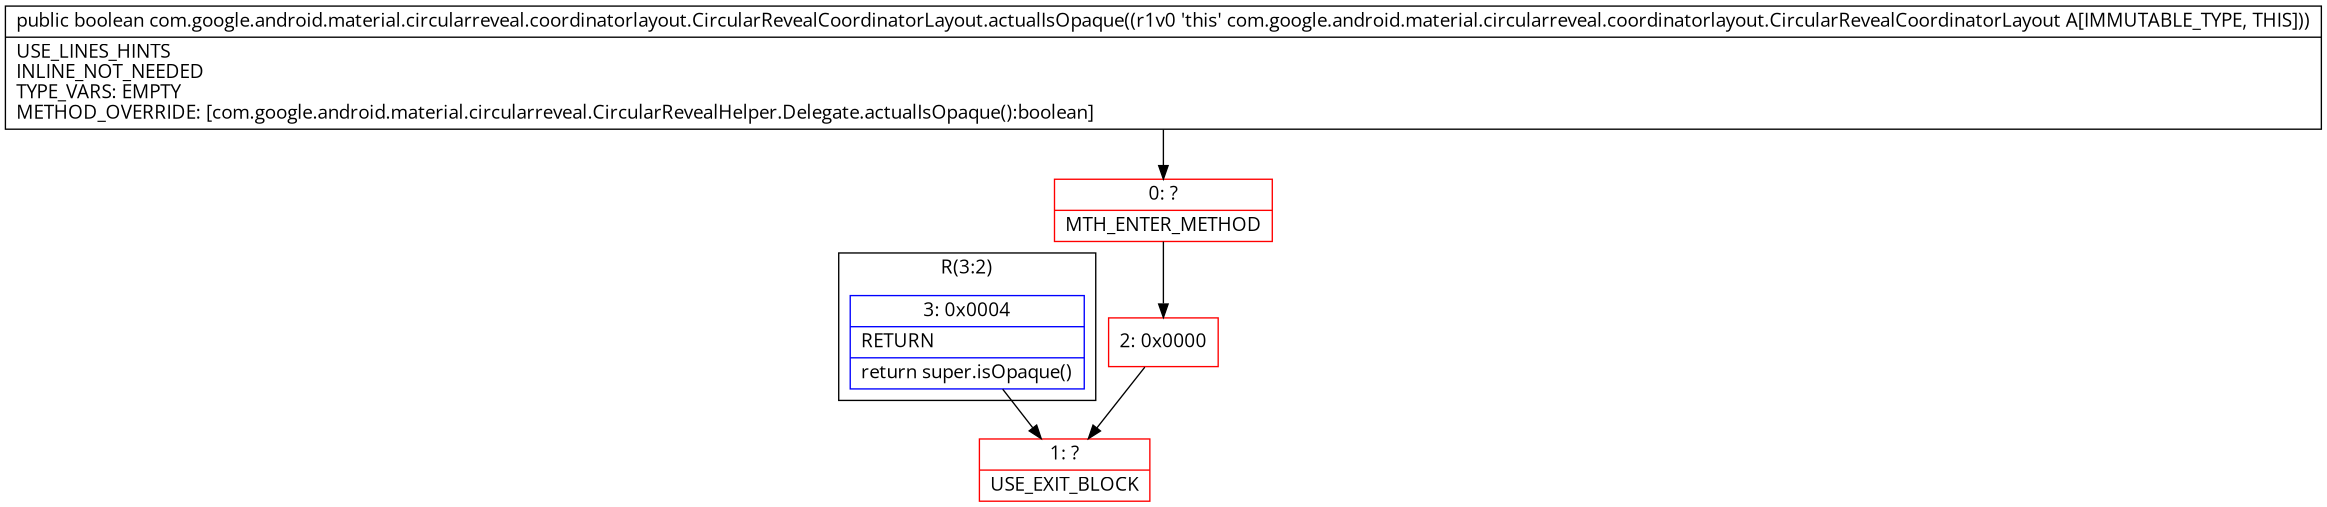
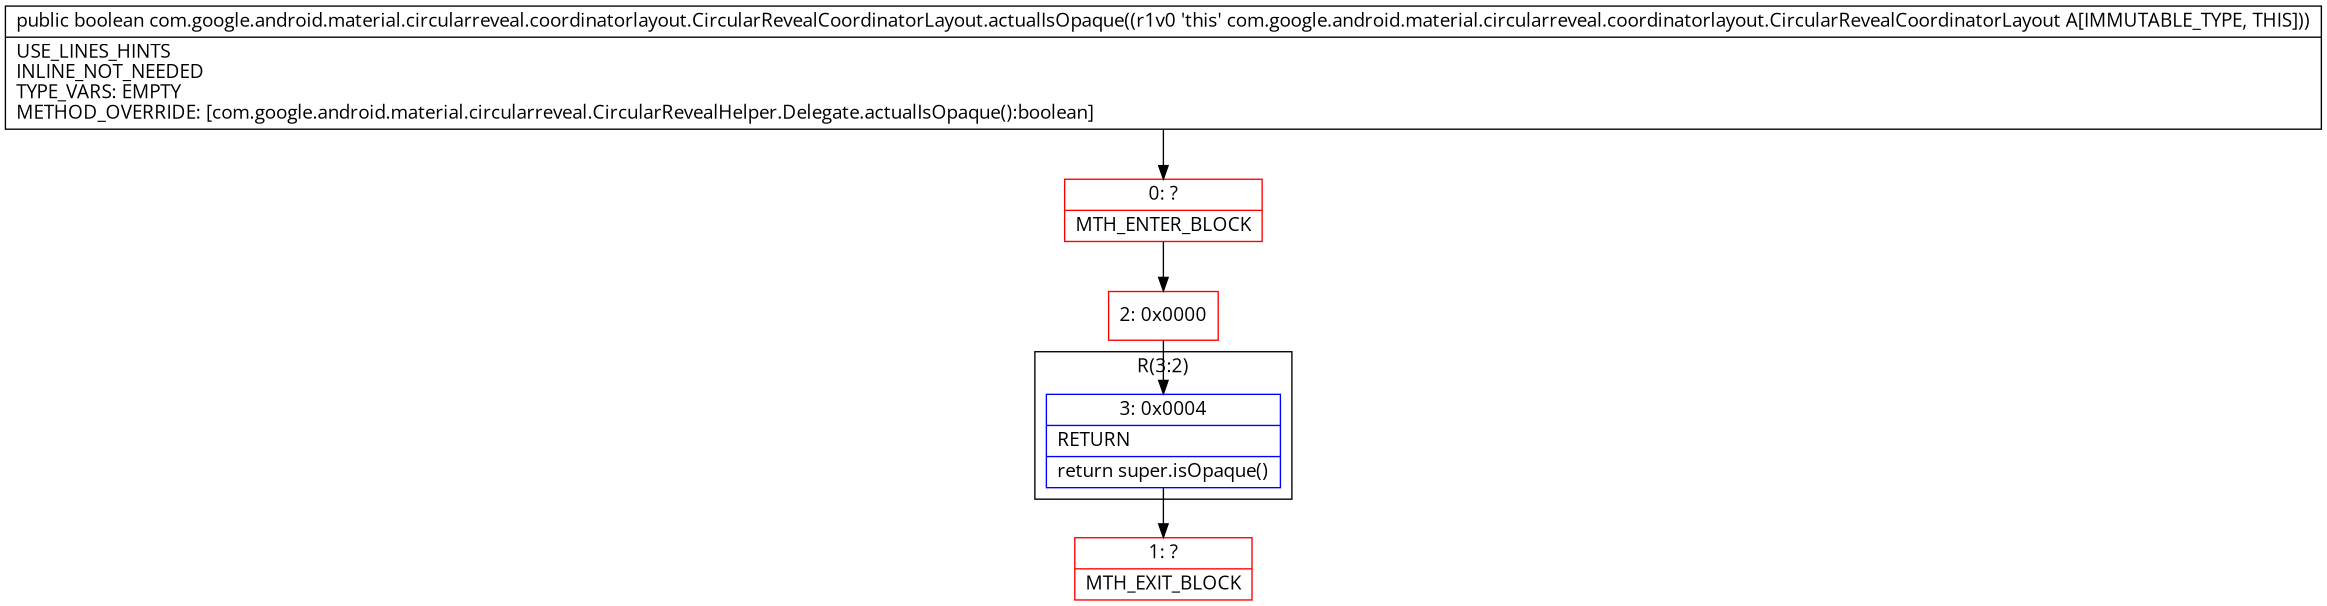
node "0: ?": text "MTH_ENTER_METHOD" -> "MTH_ENTER_BLOCK"
edge "2: 0x0000" -> "1: ?": now "2: 0x0000" -> "3: 0x0004"
node "1: ?": text "USE_EXIT_BLOCK" -> "MTH_EXIT_BLOCK"
